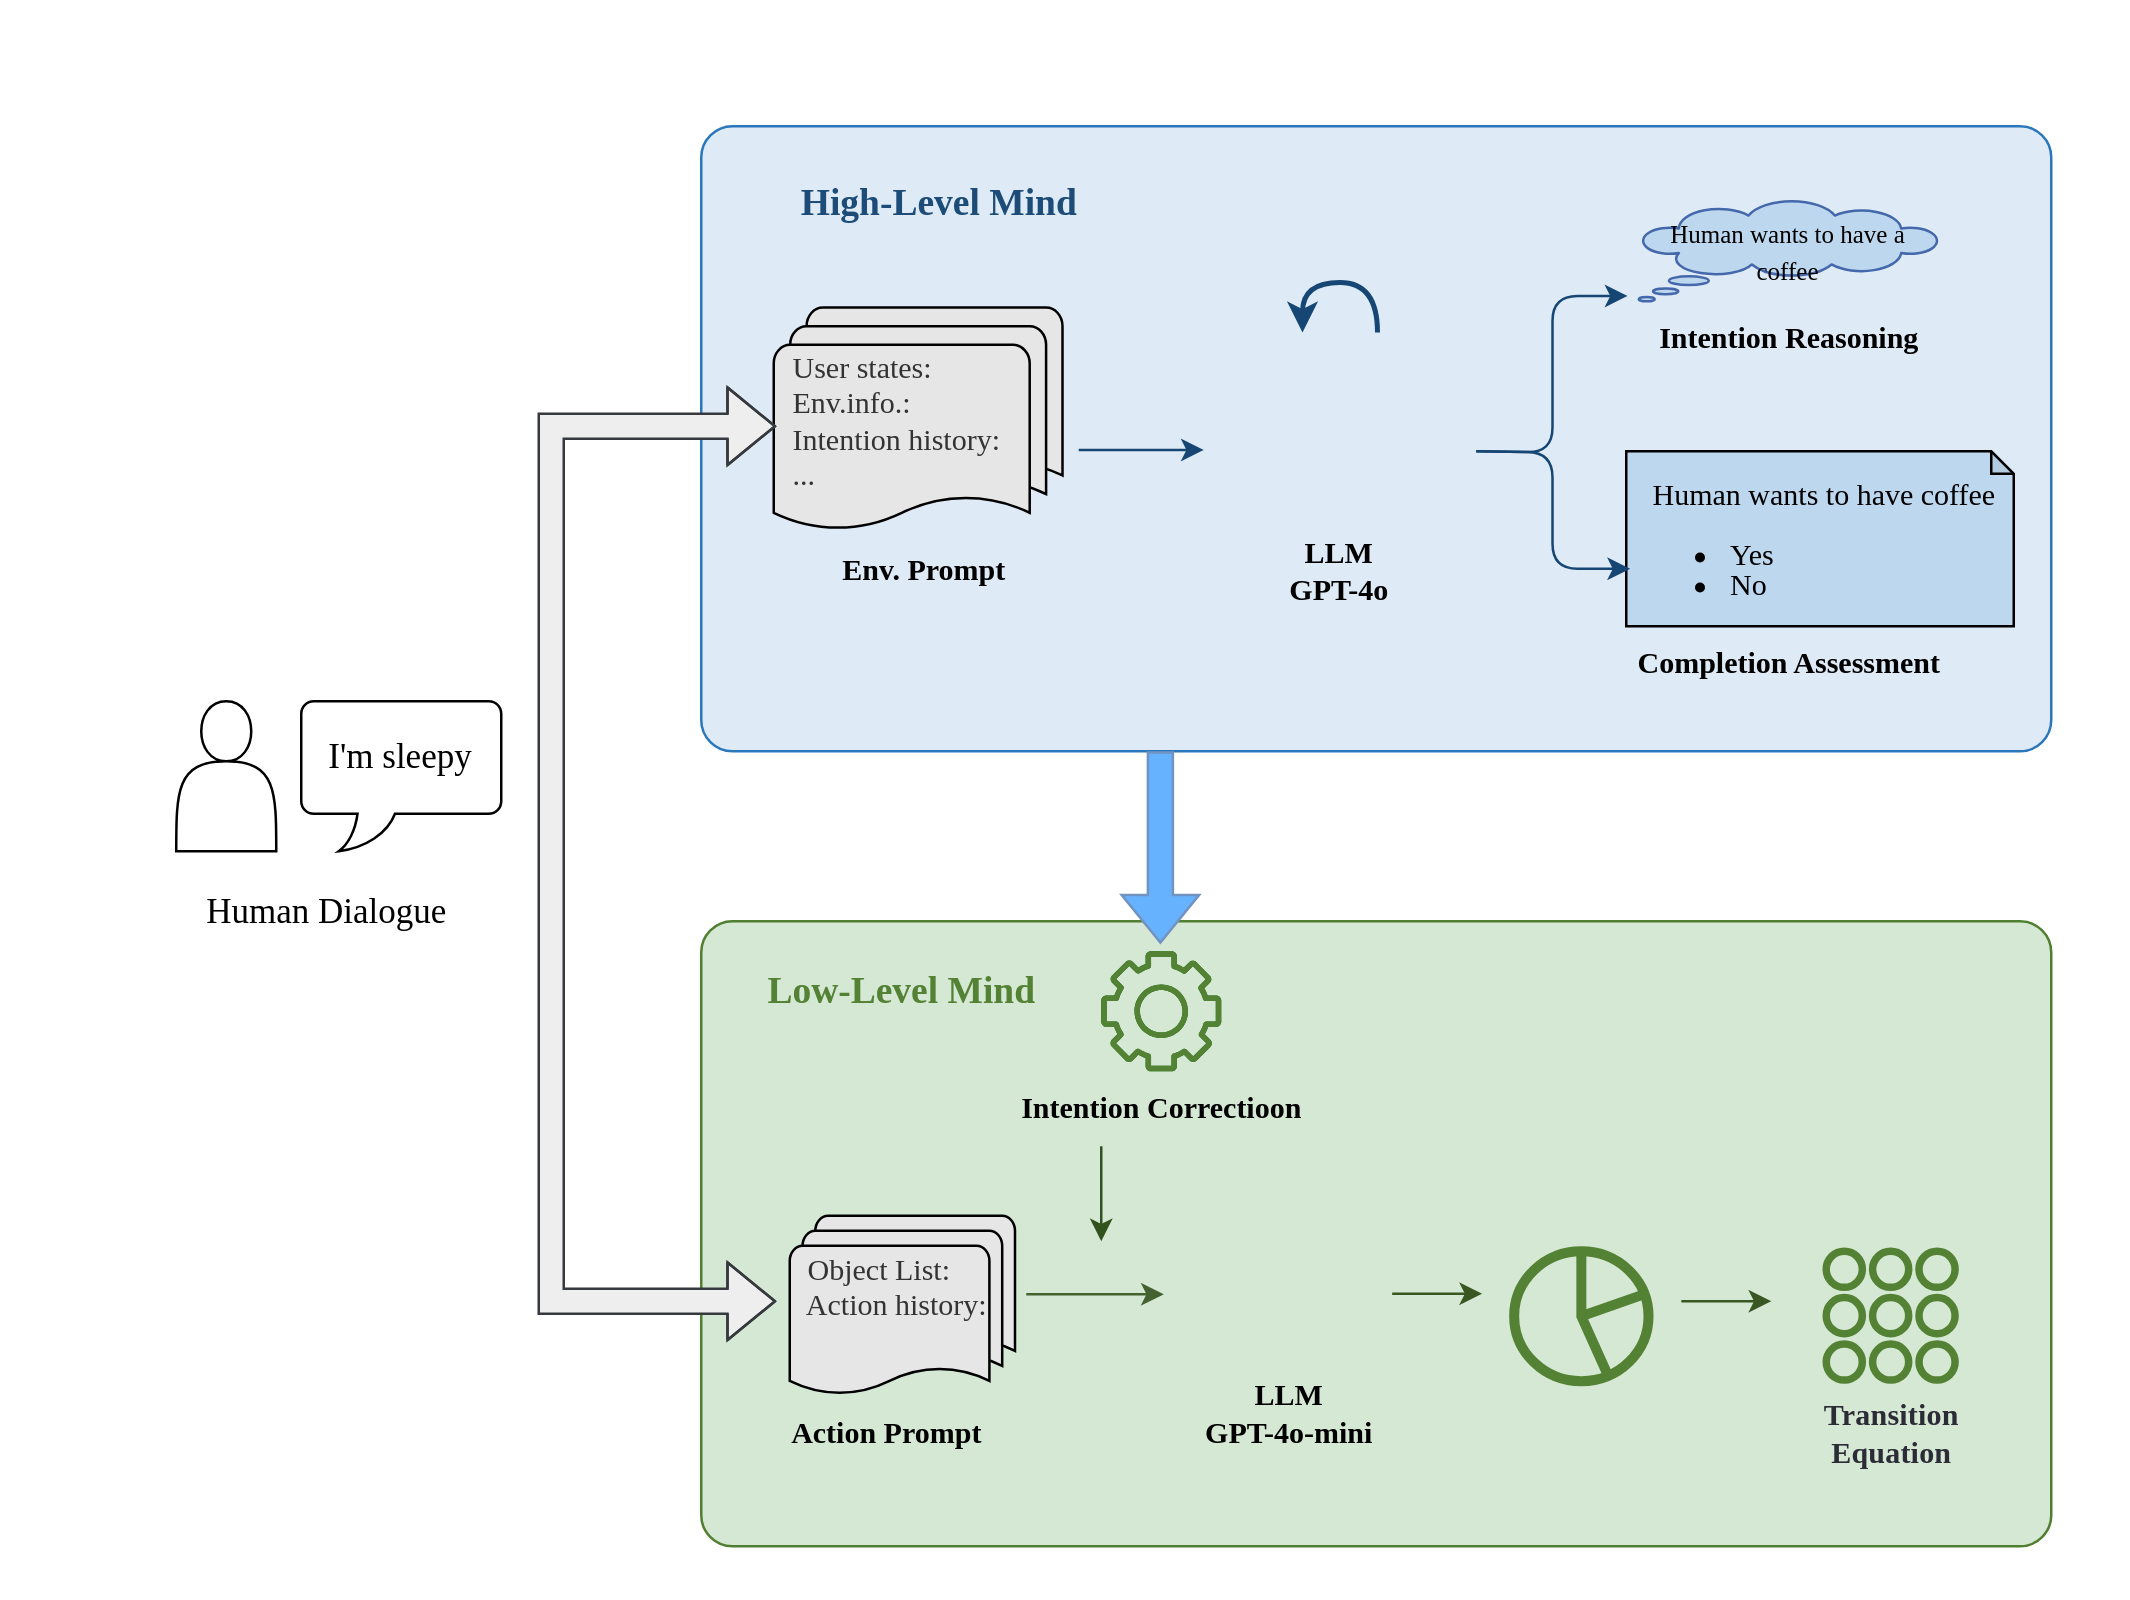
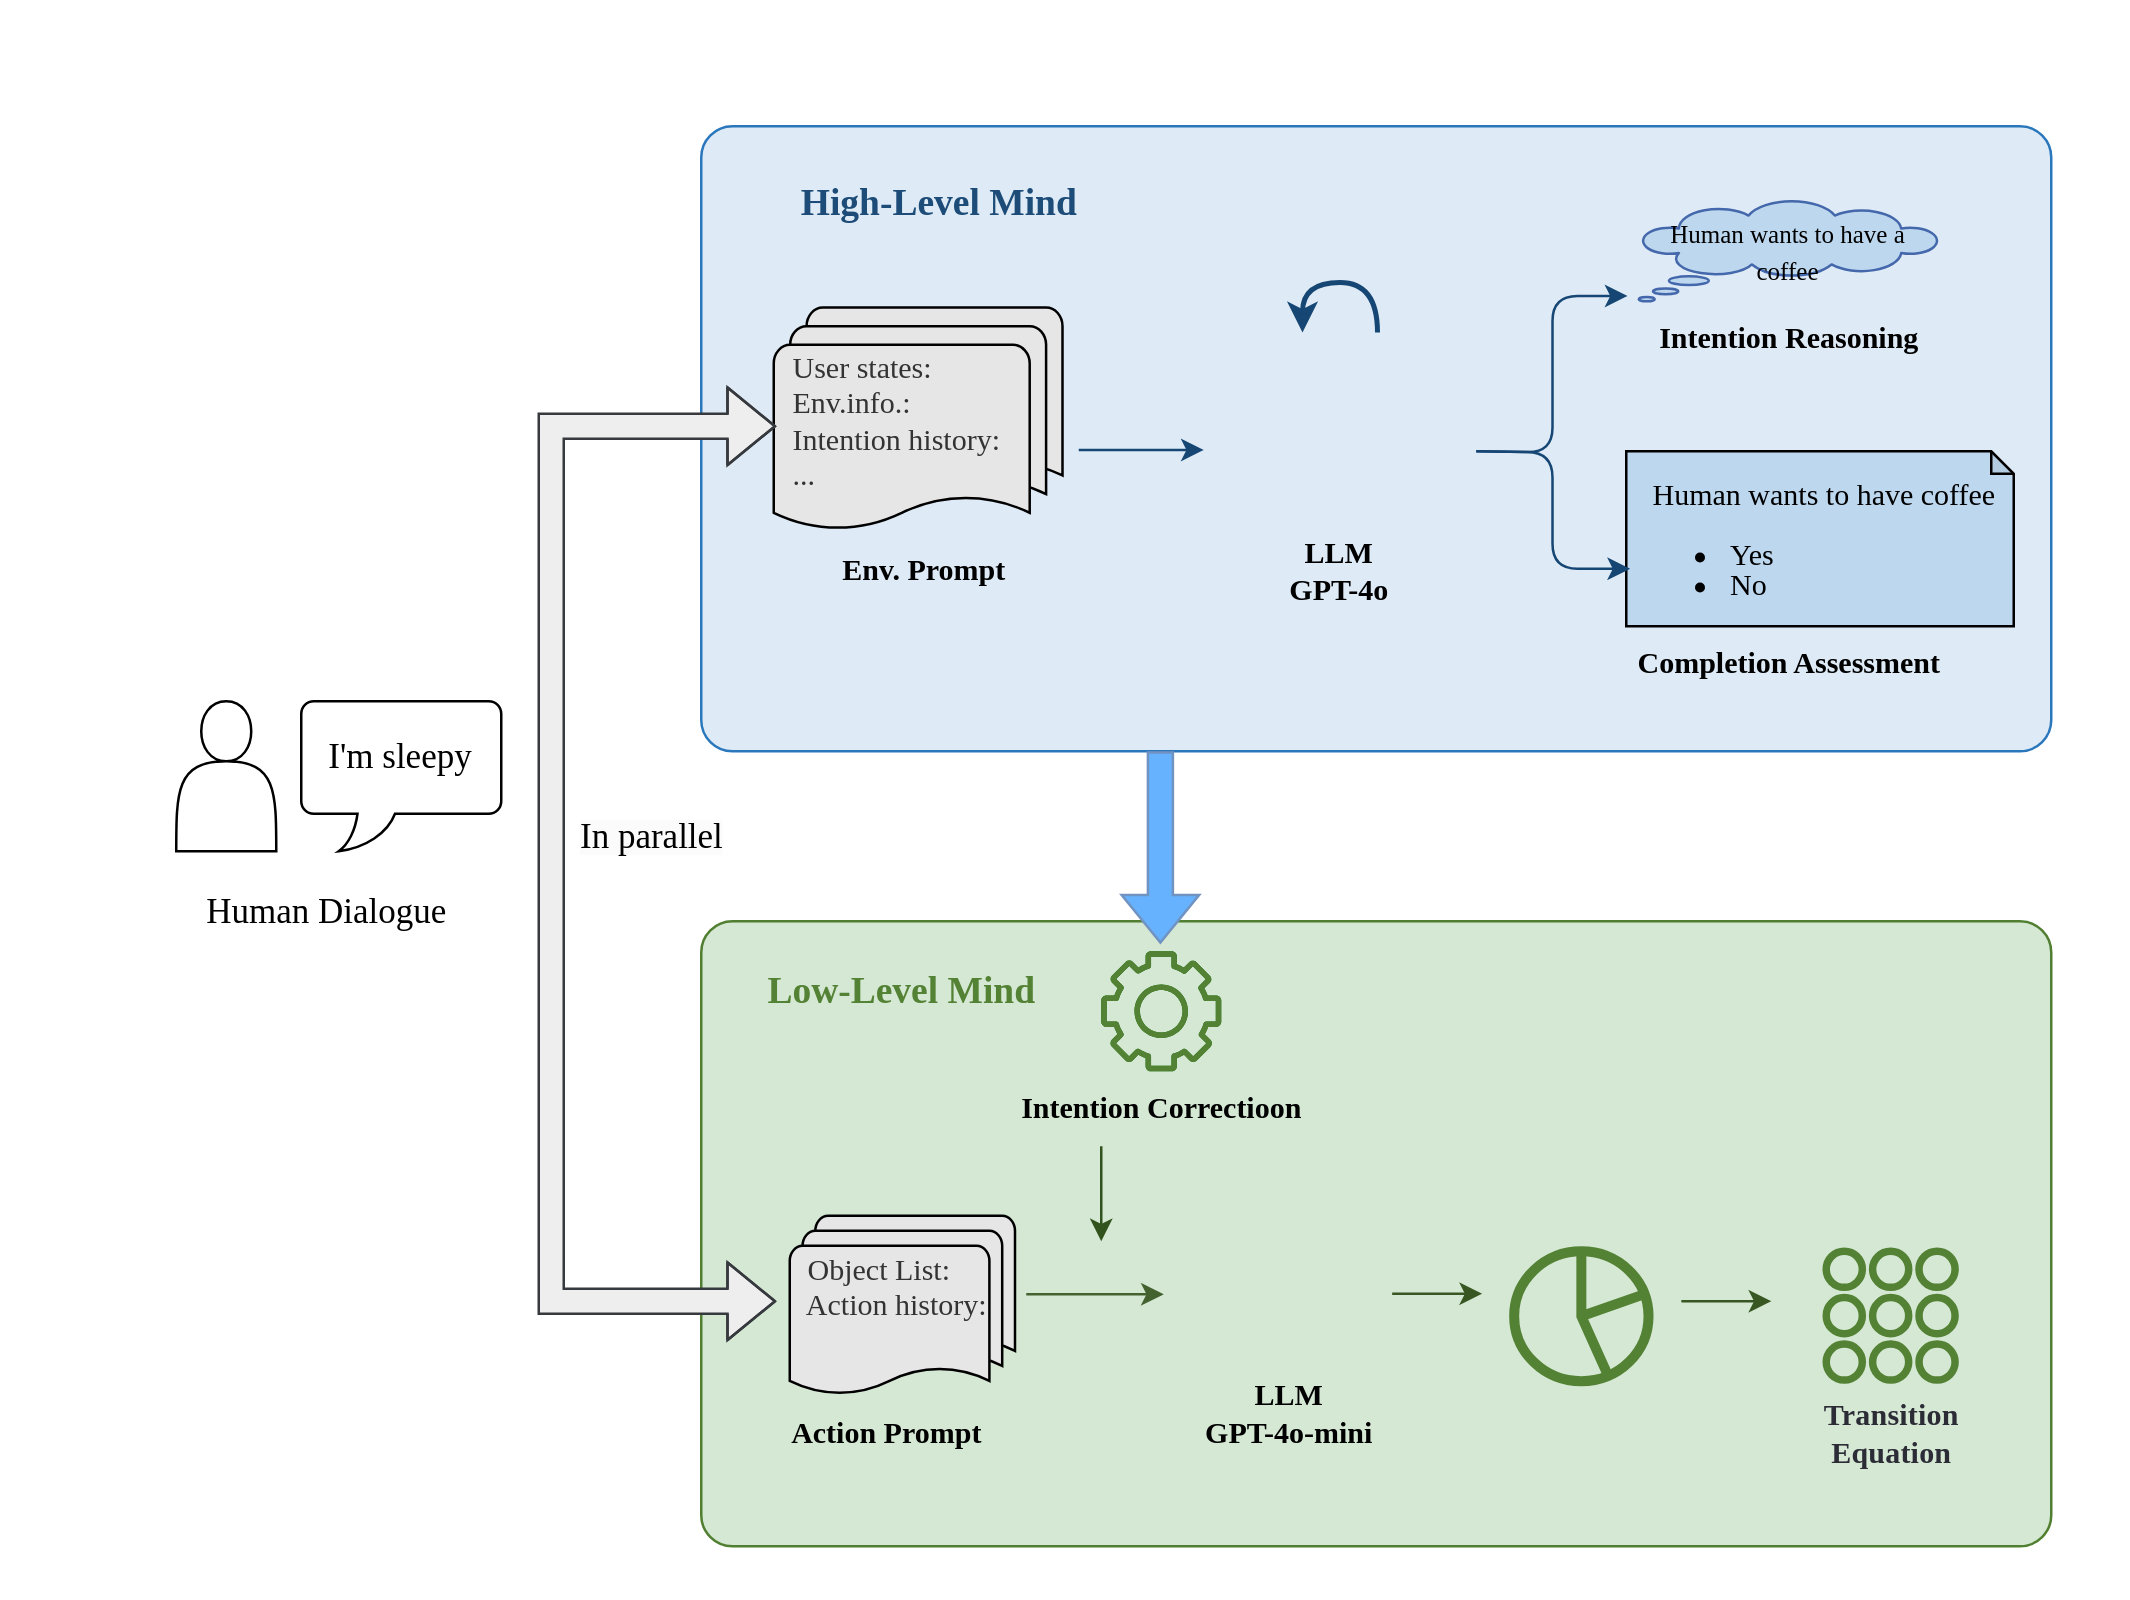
node "In parallel": added
